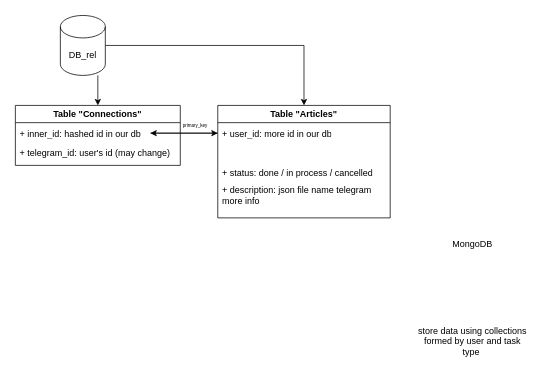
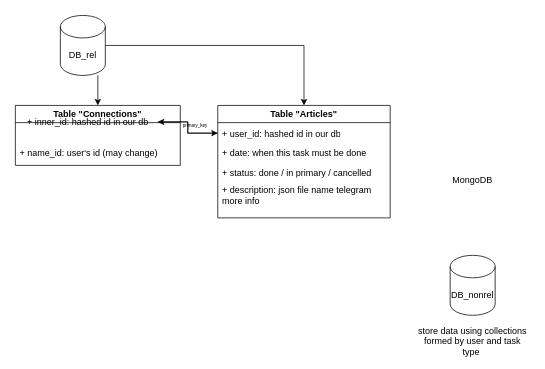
node "+ inner_id: hashed id in our db": moved (83, 133) -> (90, 122)
node "+ user_id: more id in our db": label "+ user_id: more id in our db" -> "+ user_id: hashed id in our db"
node "+ date: when this task must be done": added
node "+ telegram_id: user's id (may change)": label "+ telegram_id: user's id (may change)" -> "+ name_id: user's id (may change)"
node "+ status: done / in process / cancelled": label "+ status: done / in process / cancelled" -> "+ status: done / in primary / cancelled"
node "MongoDB": moved (473, 244) -> (473, 180)
node "DB_nonrel": added
